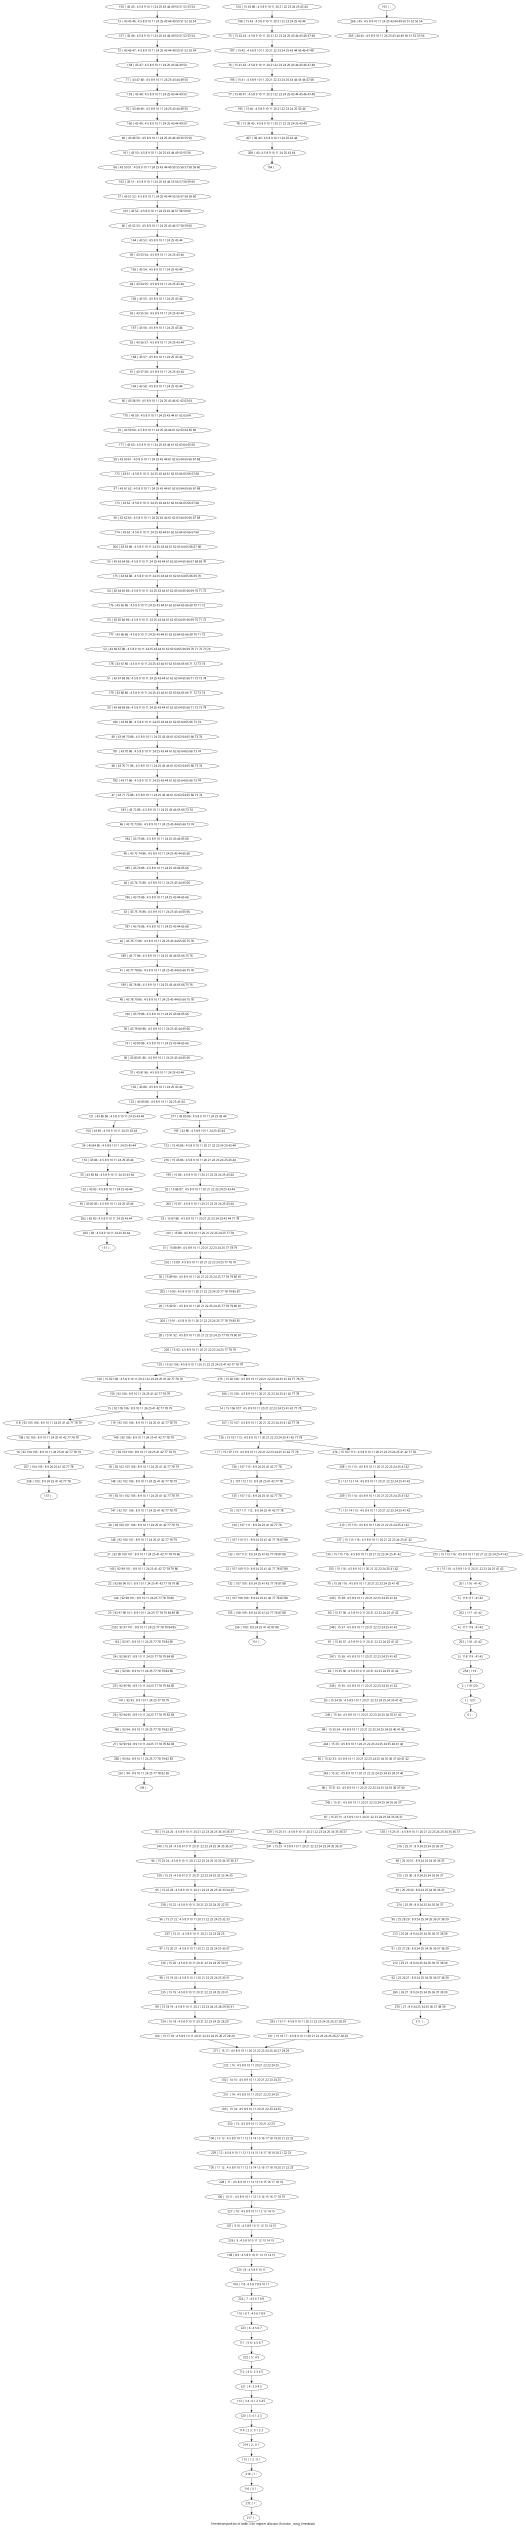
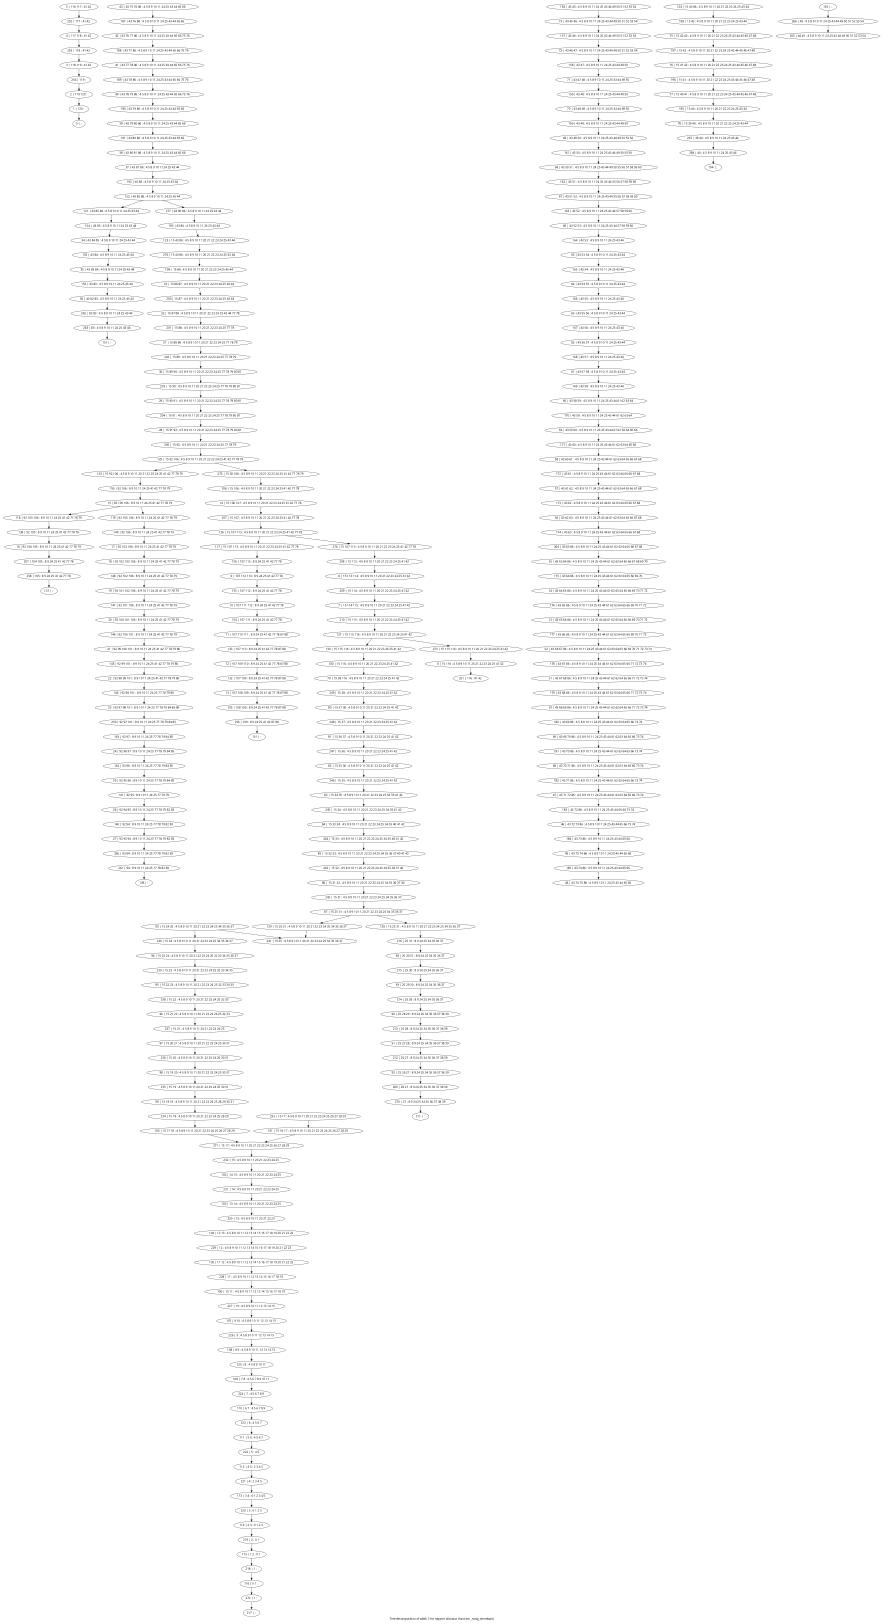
node "186 | 43 75 86 : 4 5 8 9 10 11 24 25 43 44 65 66": removed
edge "251 | 116 : 41 42" -> "5 | 116 117 : 41 42": removed
